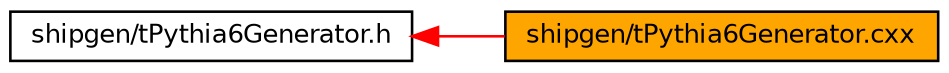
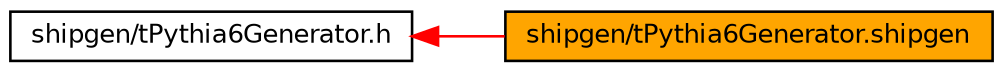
node "shipgen/tPythia6Generator.cxx": label "shipgen/tPythia6Generator.cxx" -> "shipgen/tPythia6Generator.shipgen"
